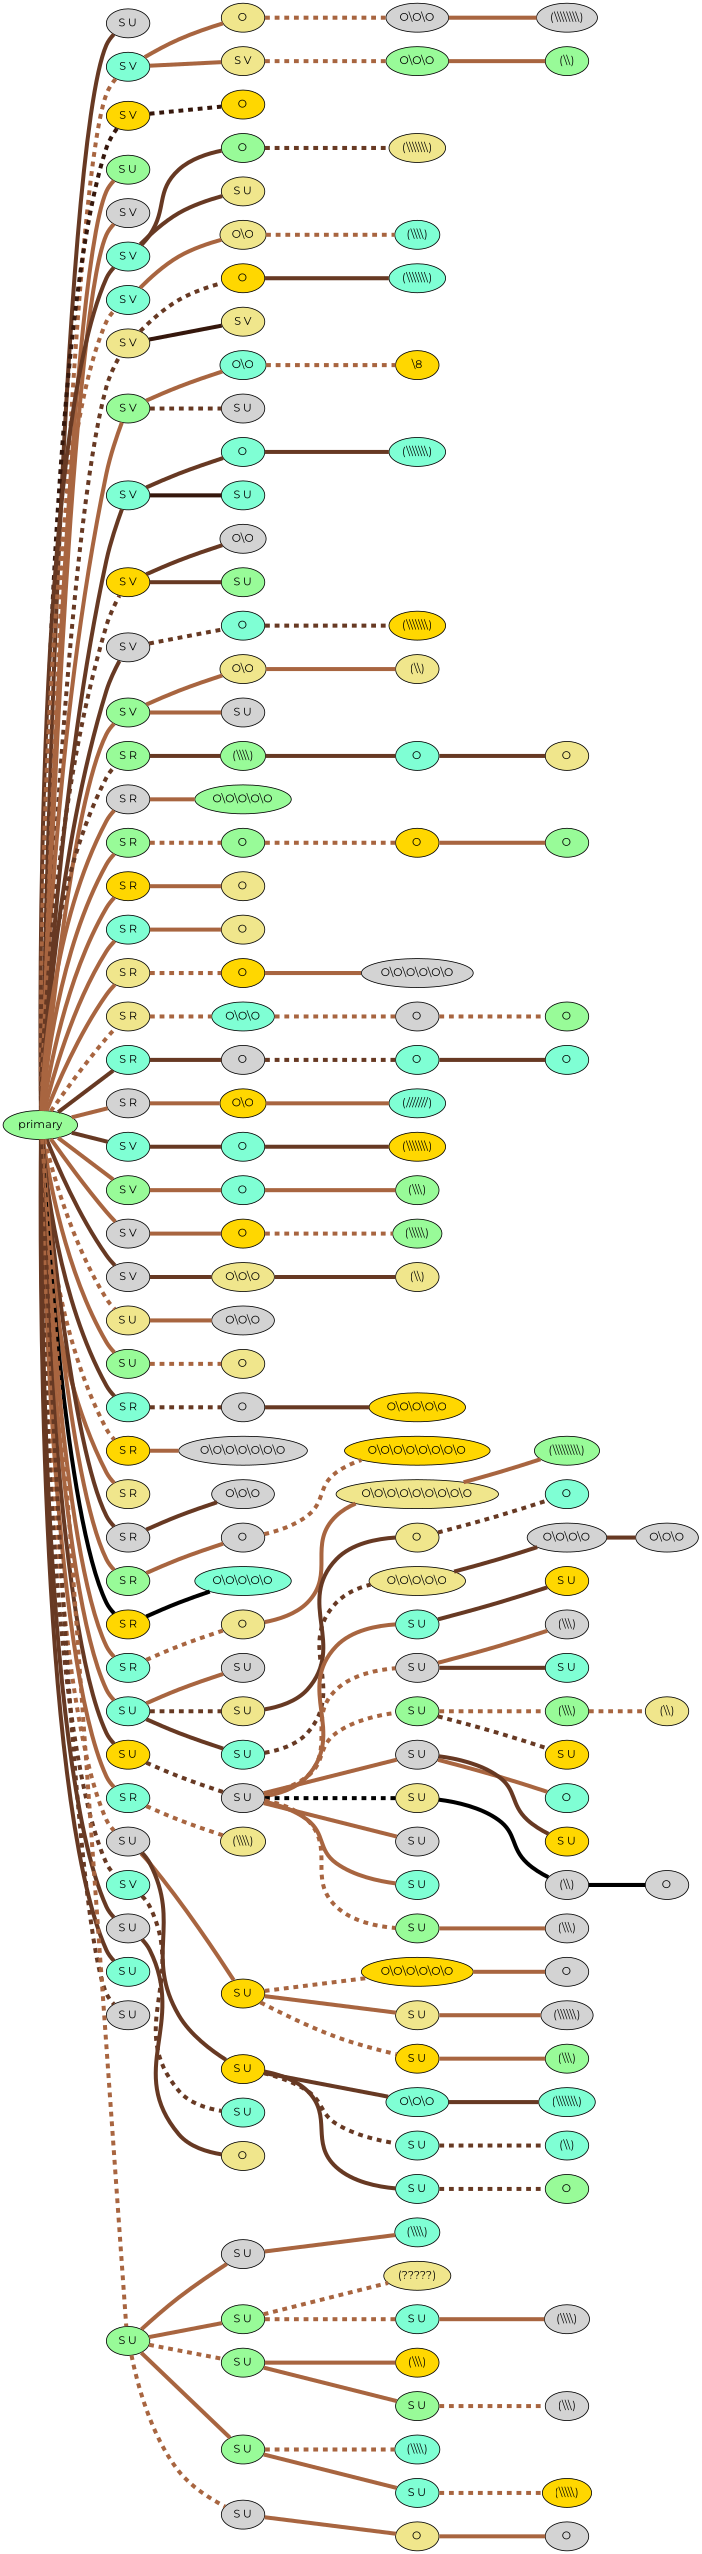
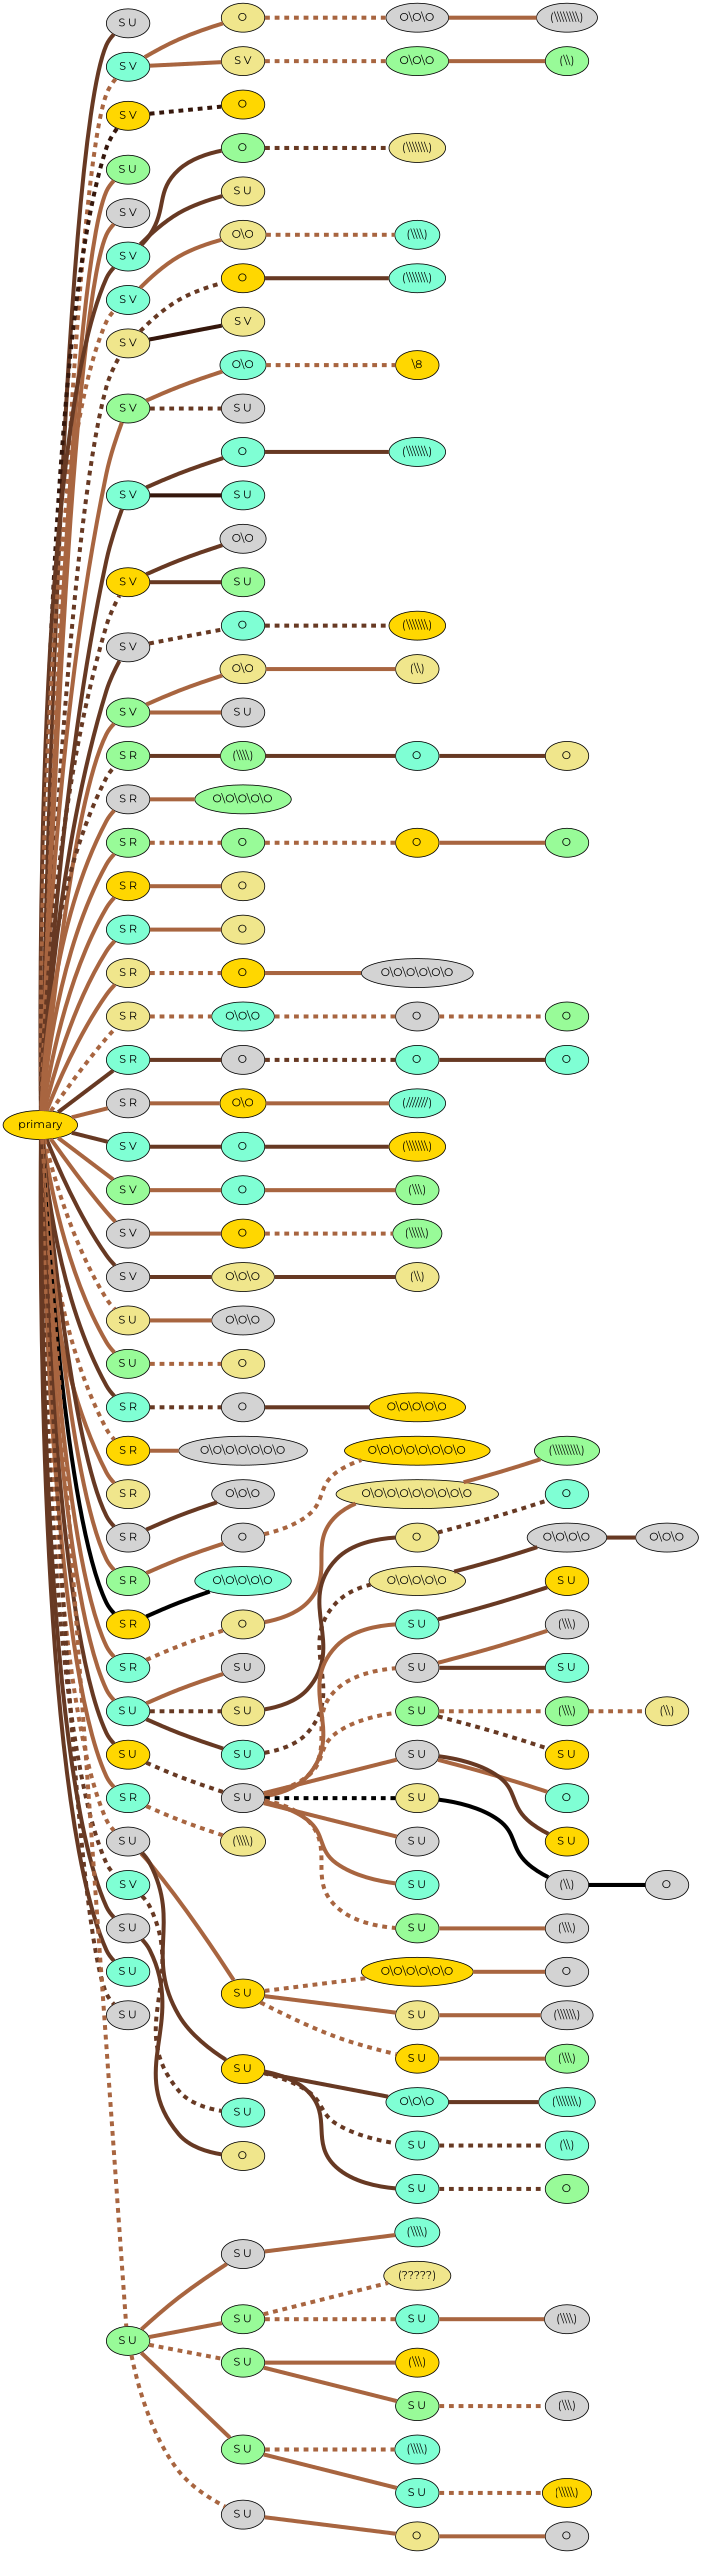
node "primary": fillcolor palegreen -> gold
